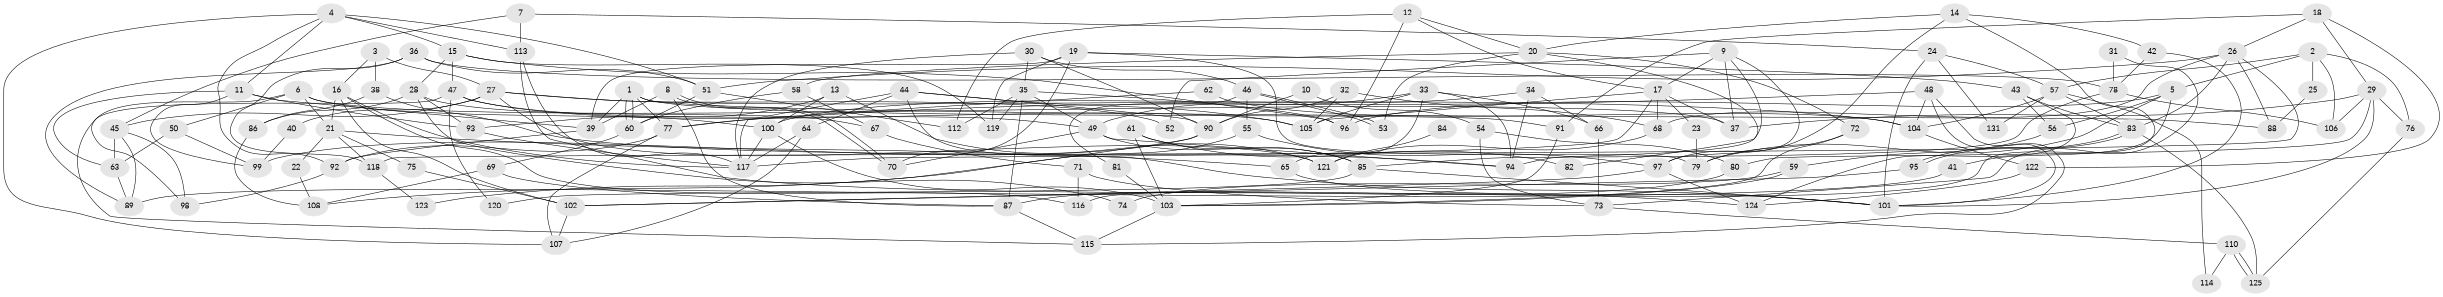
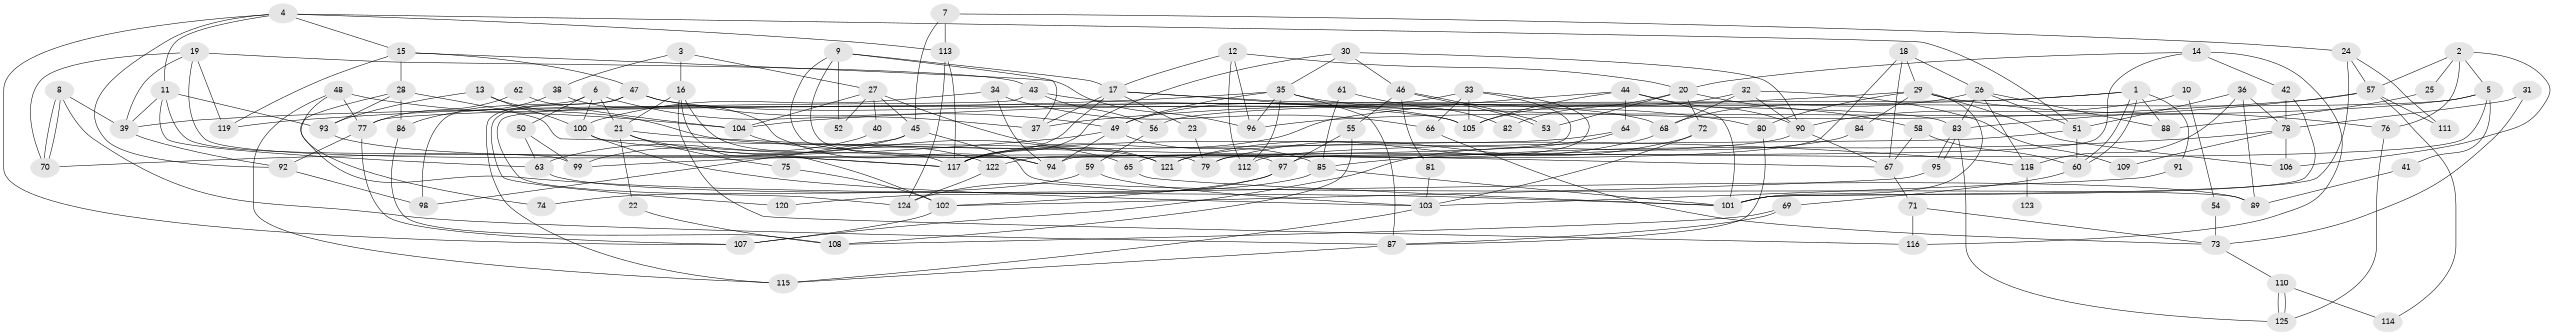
edge "18" -- "91": now "18" -- "67"
edge "29" -- "84": added
node "131": label "131" -> "111"
edge "54" -- "80": now "35" -- "80"
edge "61" -- "103": removed
node "109": added
edge "90" -- "123": now "90" -- "67"
